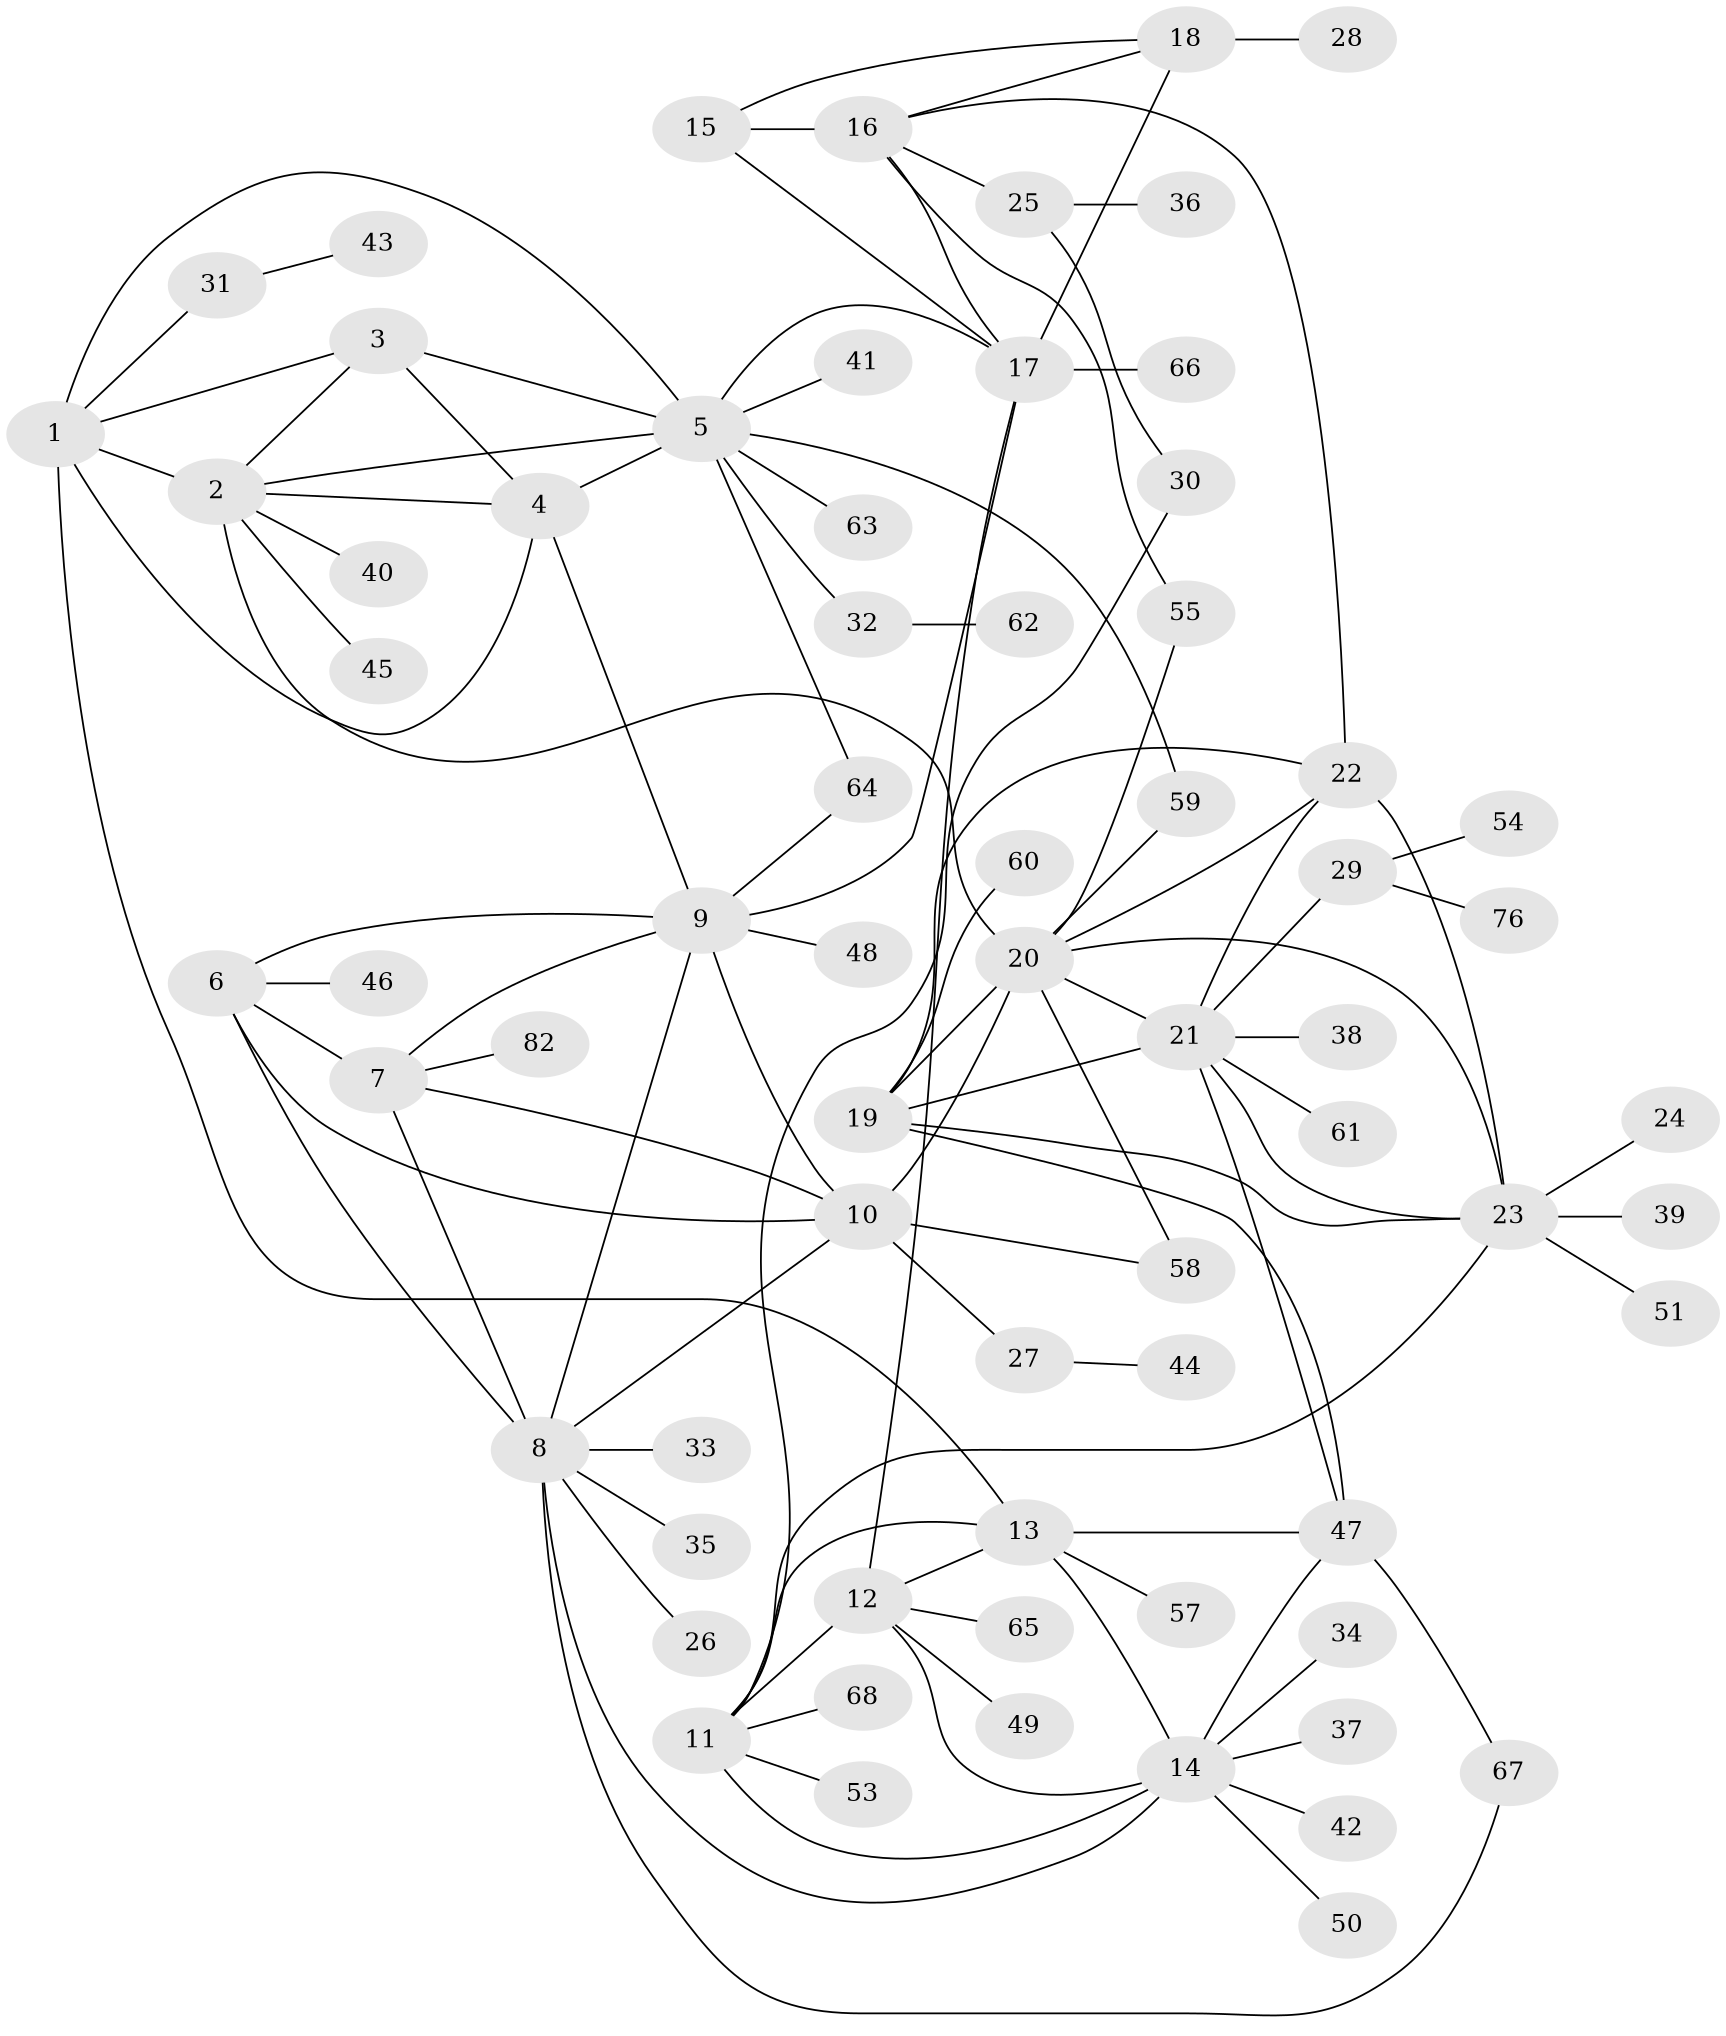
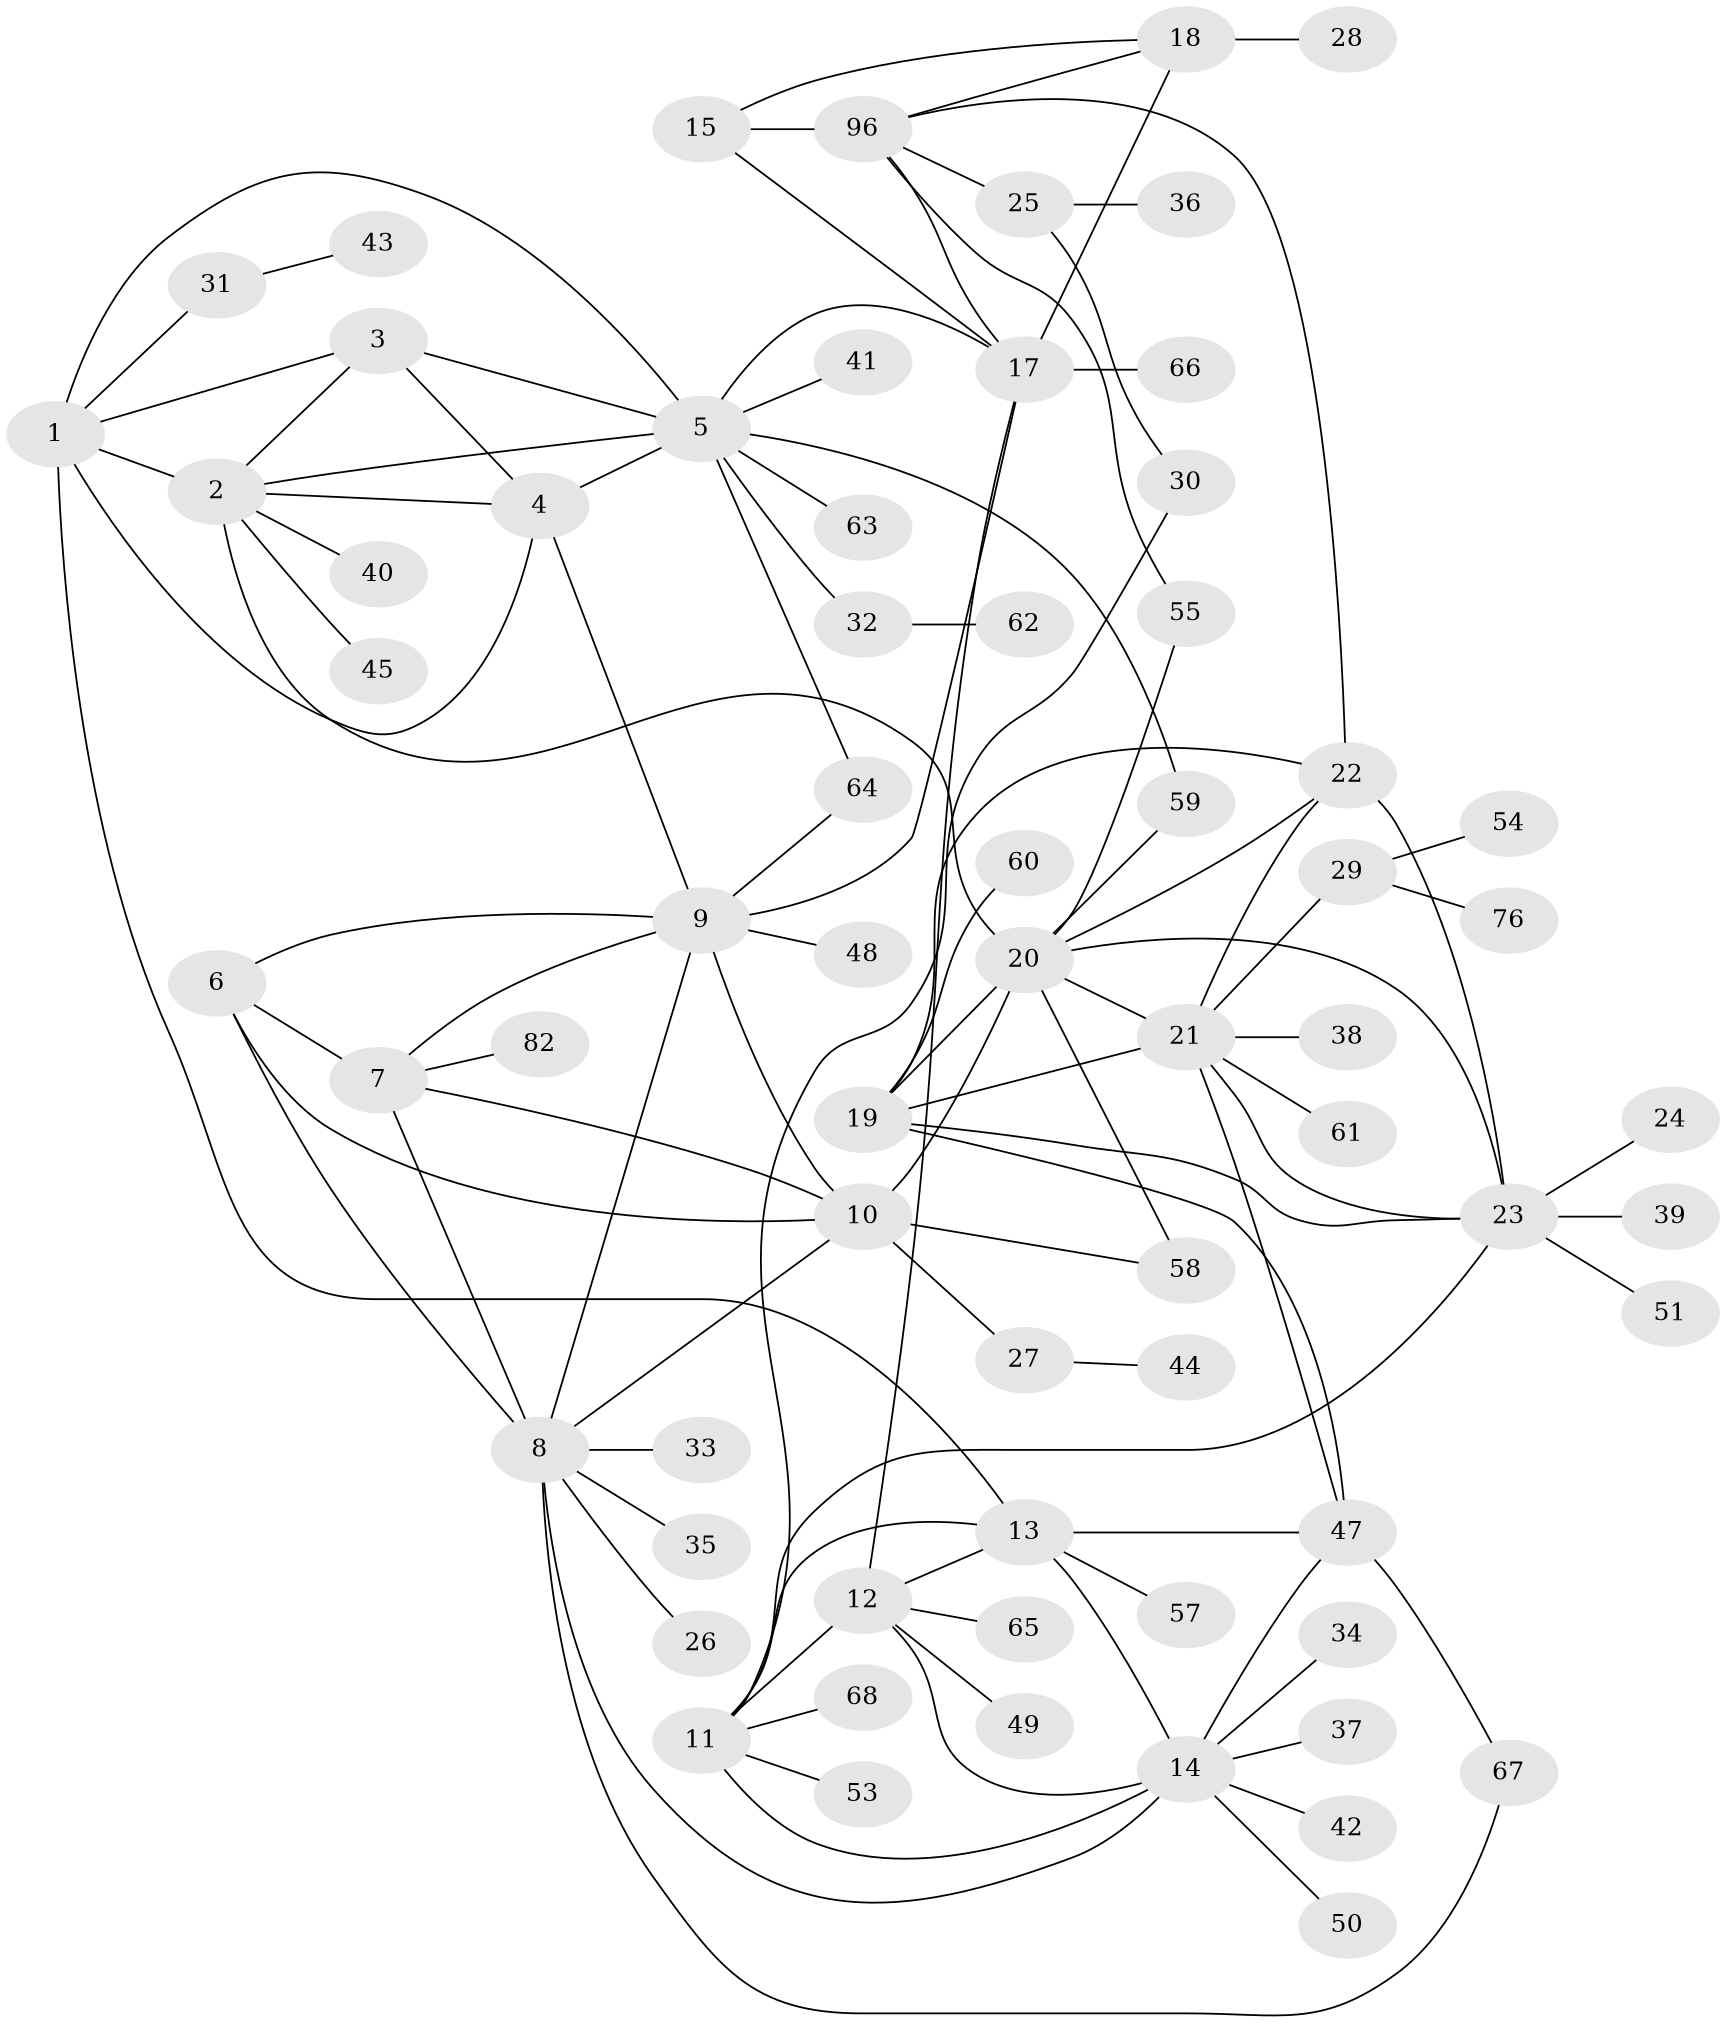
node "16": label "16" -> "96"
node "46": removed
